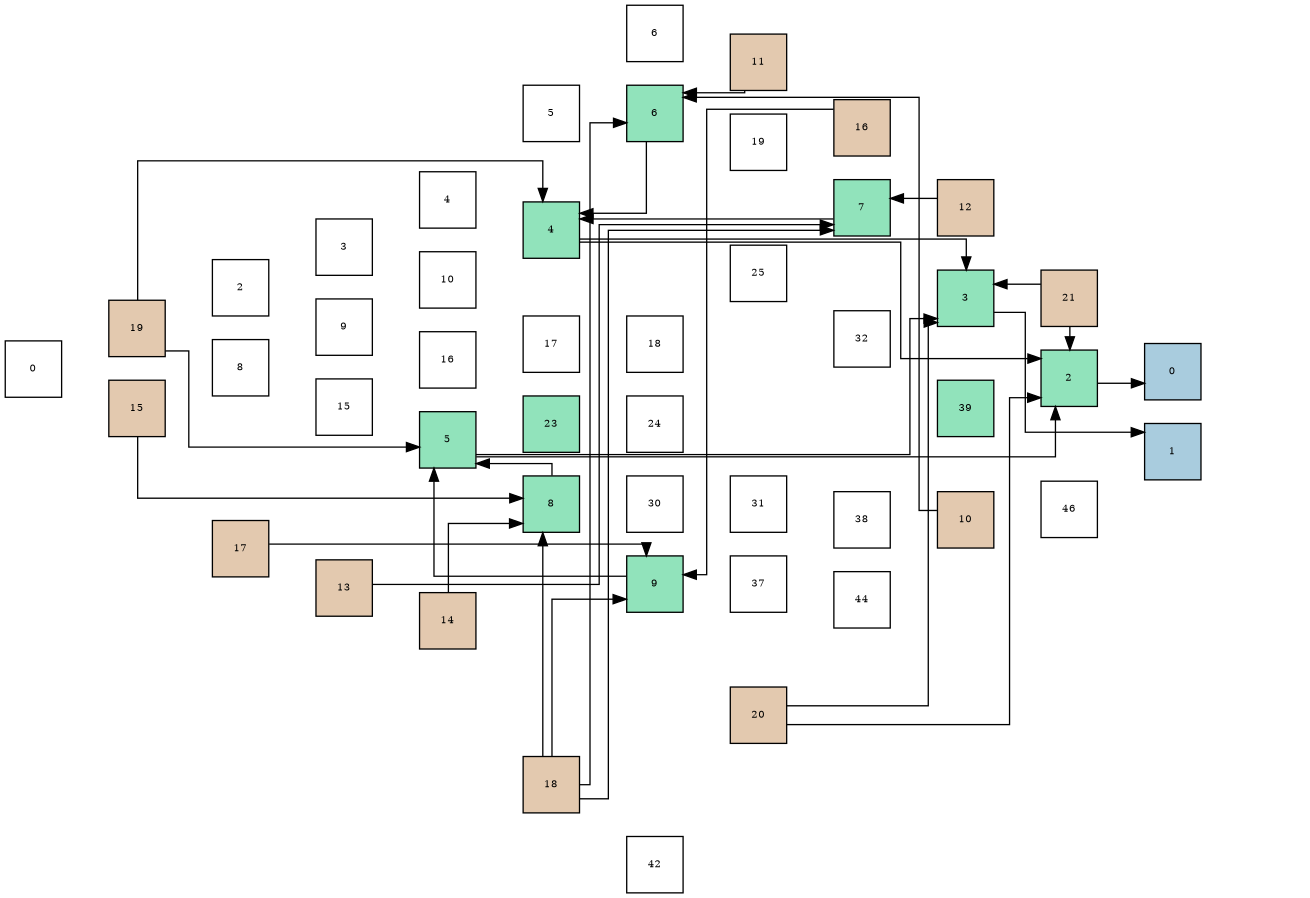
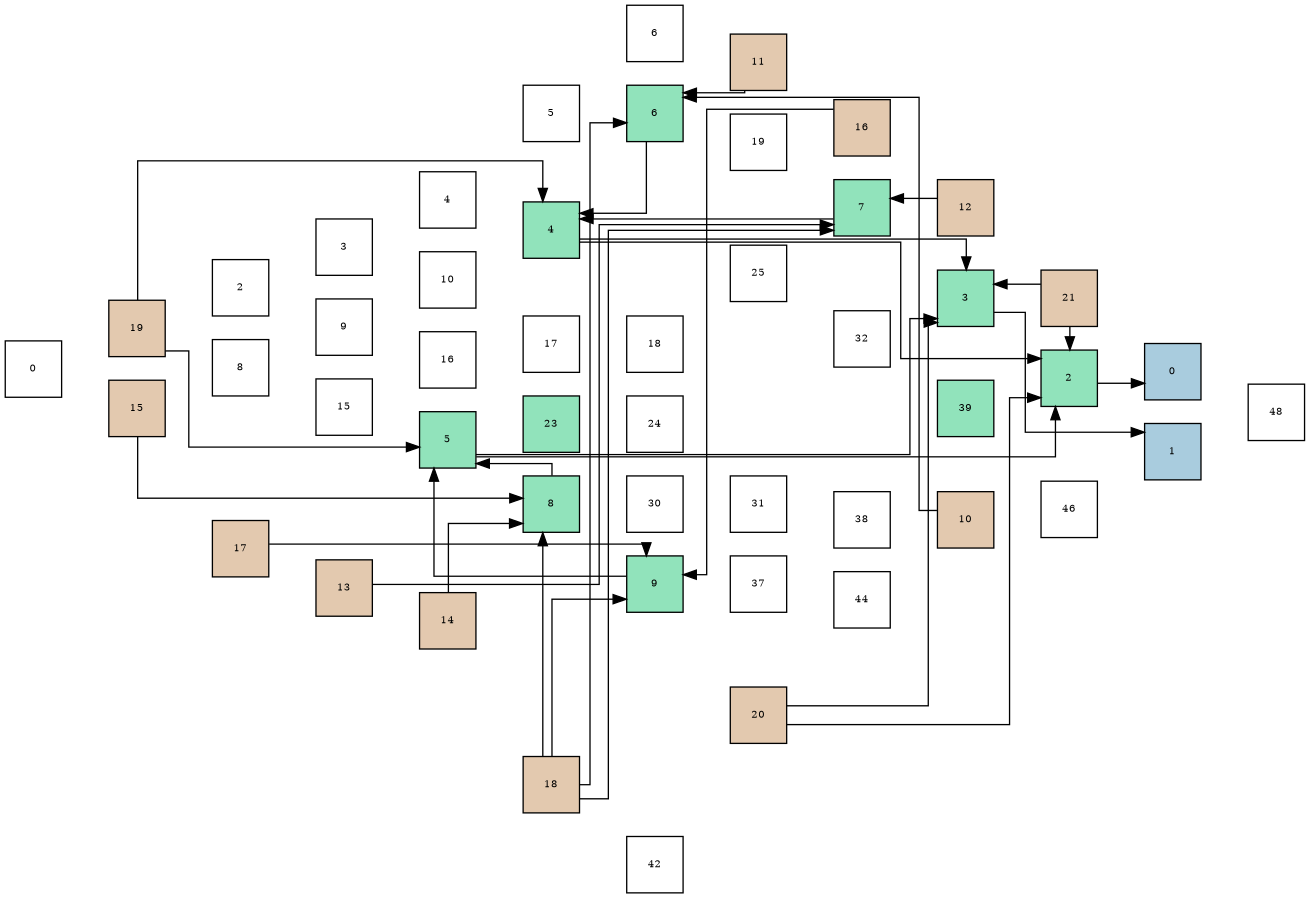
node "48": added
